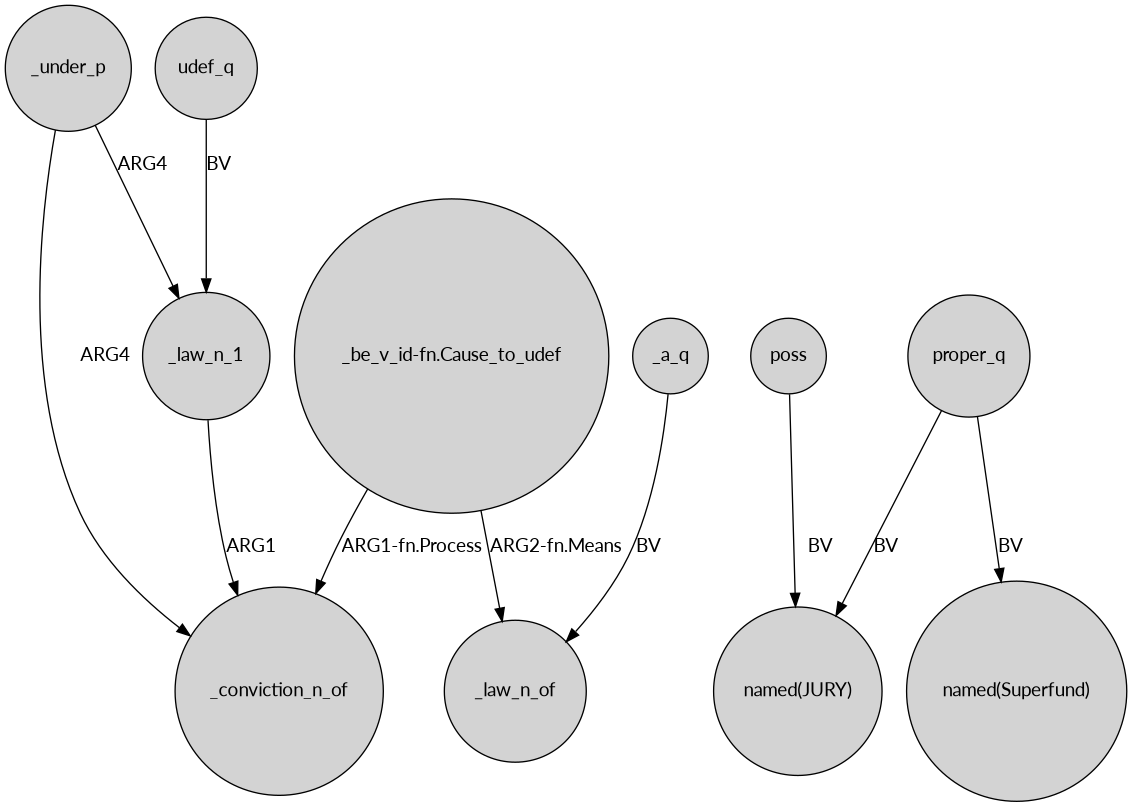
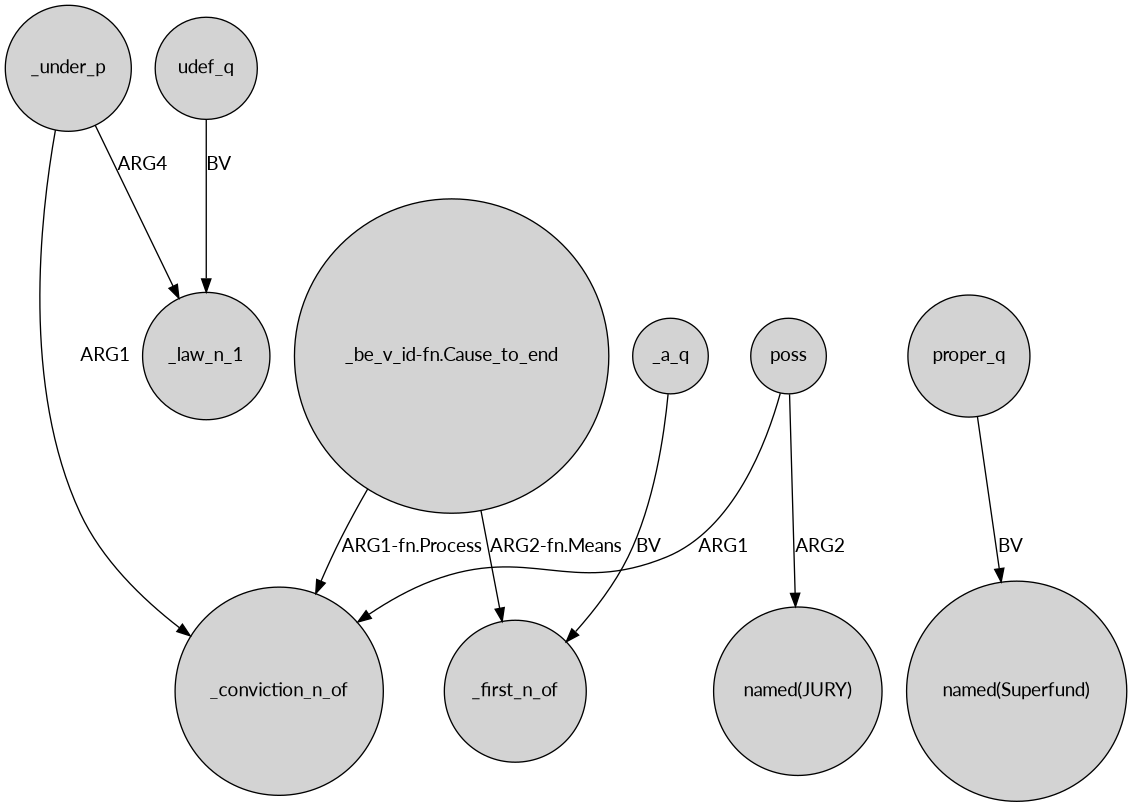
edge "_under_p" -> "_conviction_n_of": label "ARG4" -> "ARG1"
node "_be_v_id-fn.Cause_to_udef": label "_be_v_id-fn.Cause_to_udef" -> "_be_v_id-fn.Cause_to_end"
edge "_law_n_1" -> "_conviction_n_of": now "poss" -> "_conviction_n_of"
edge "proper_q" -> "named(JURY)": removed, label "BV"
edge "poss" -> "named(JURY)": label "BV" -> "ARG2"
node "_law_n_of": label "_law_n_of" -> "_first_n_of"
